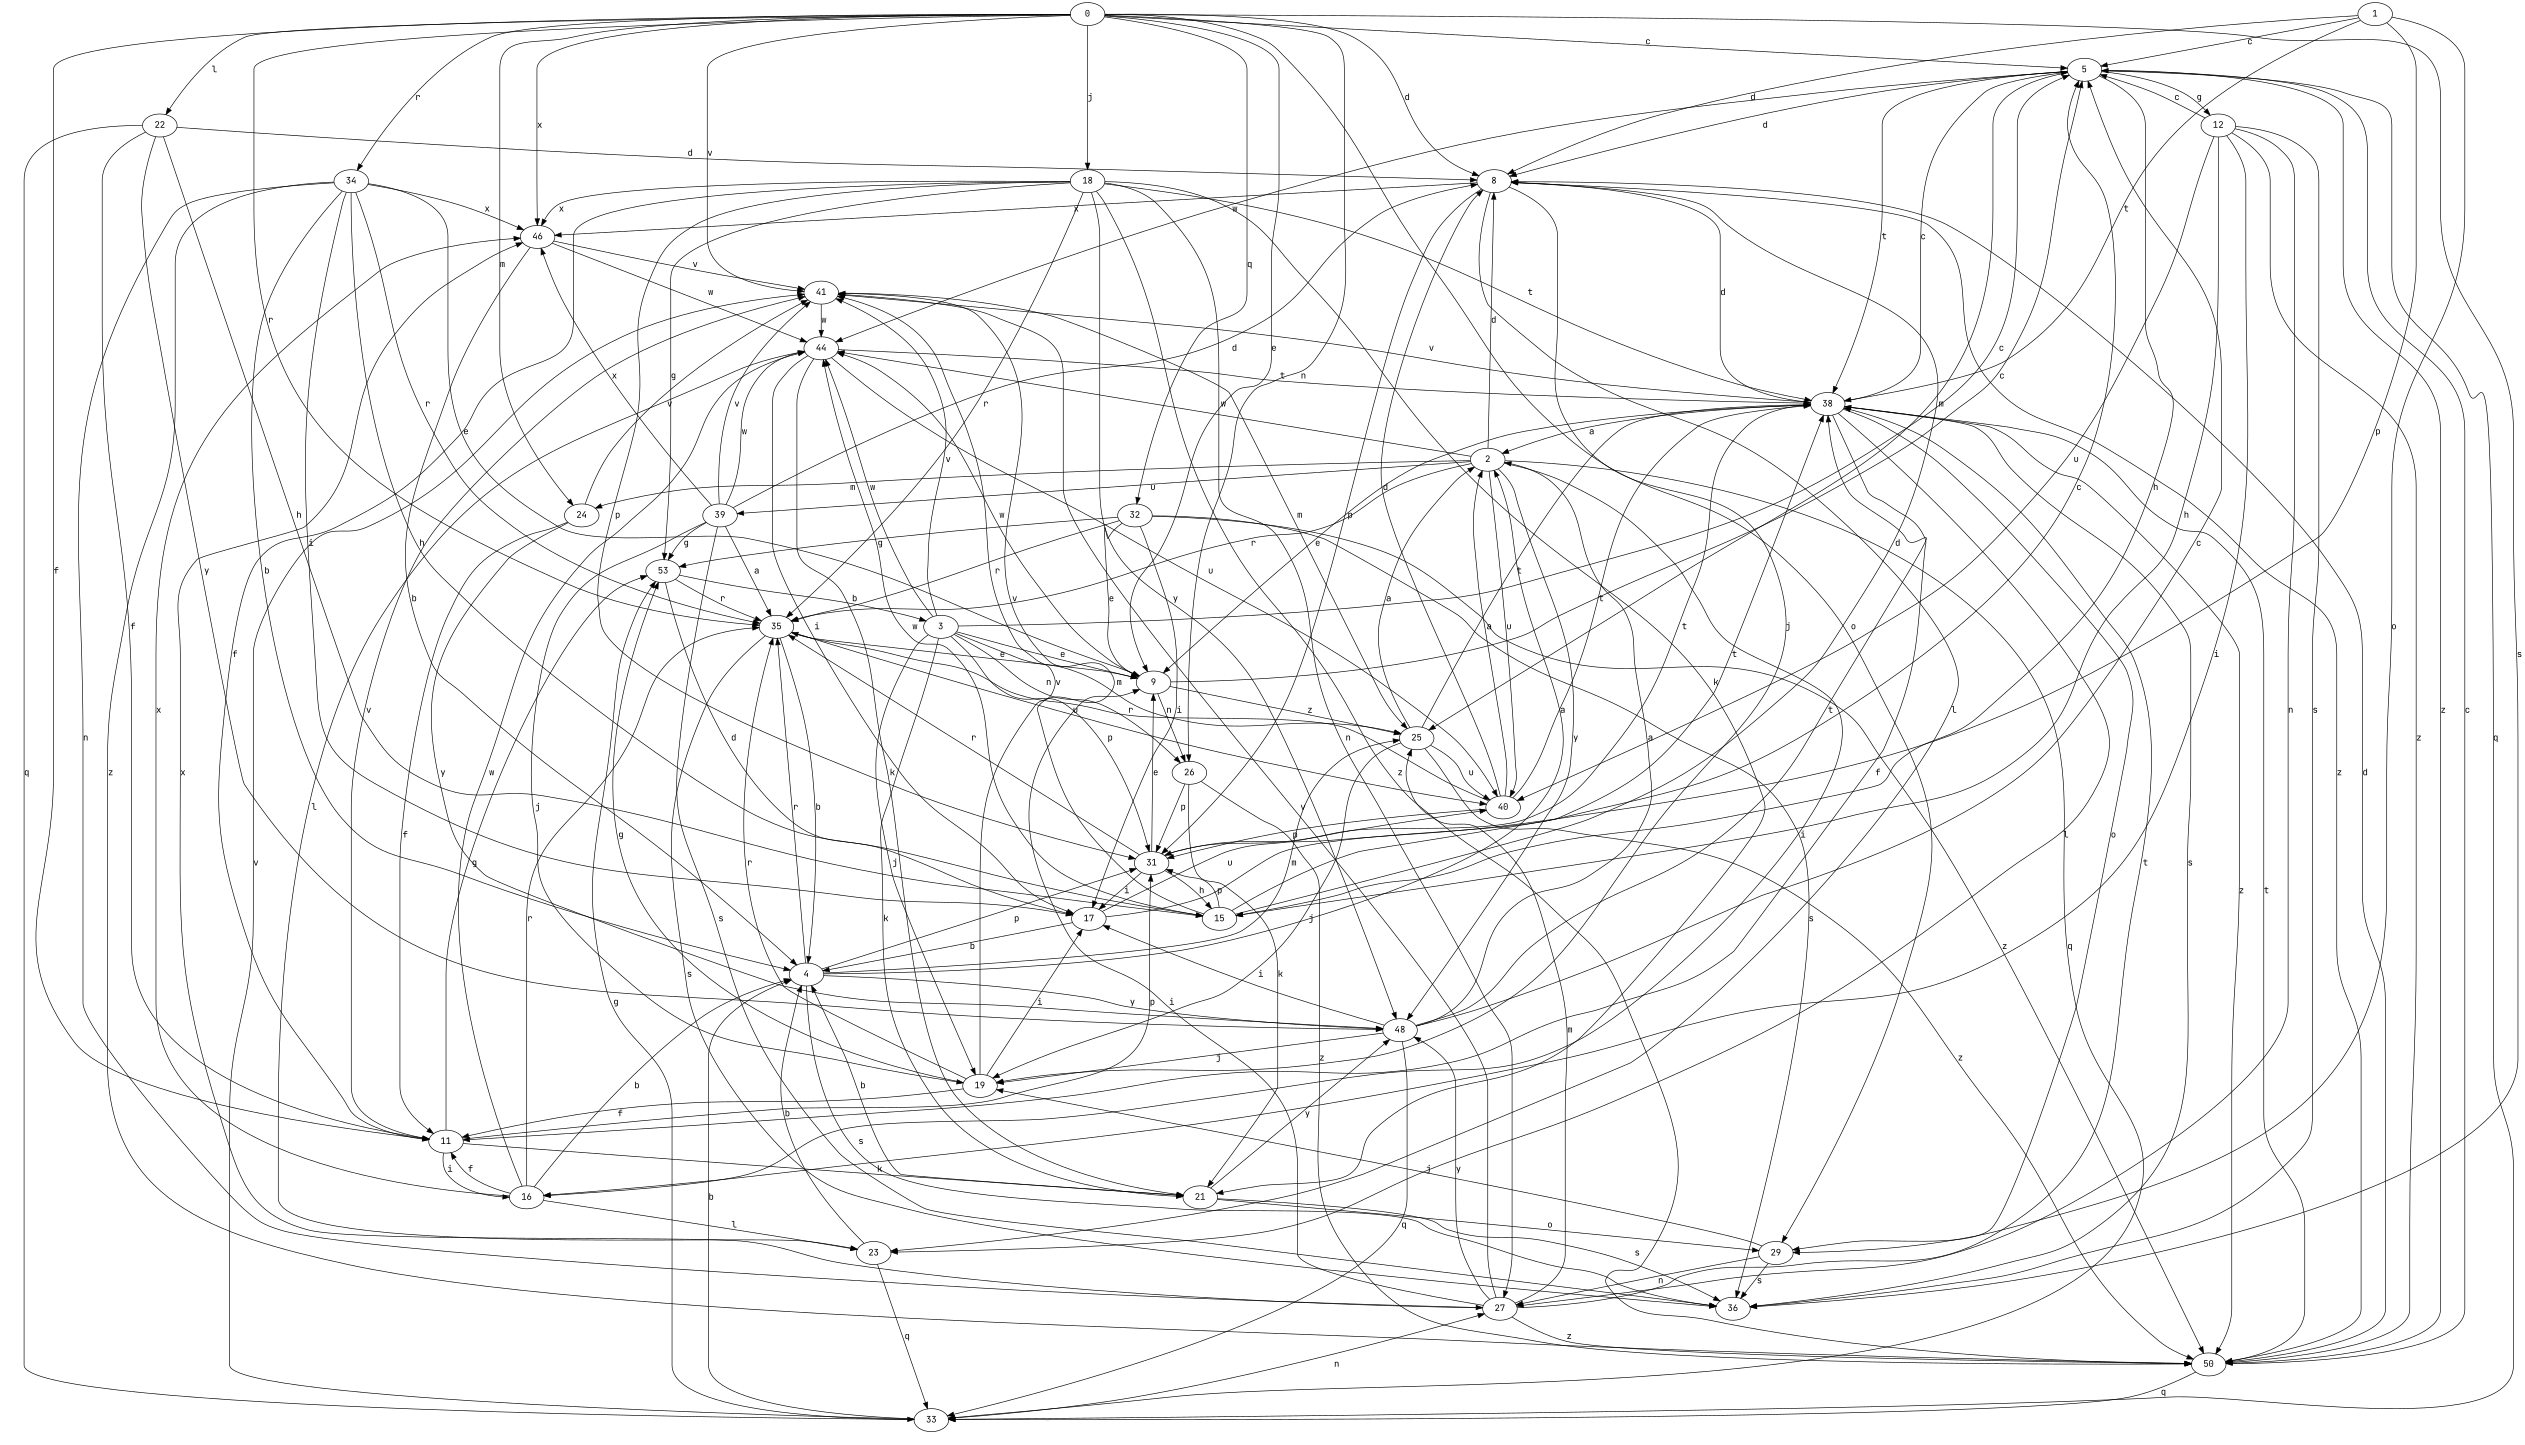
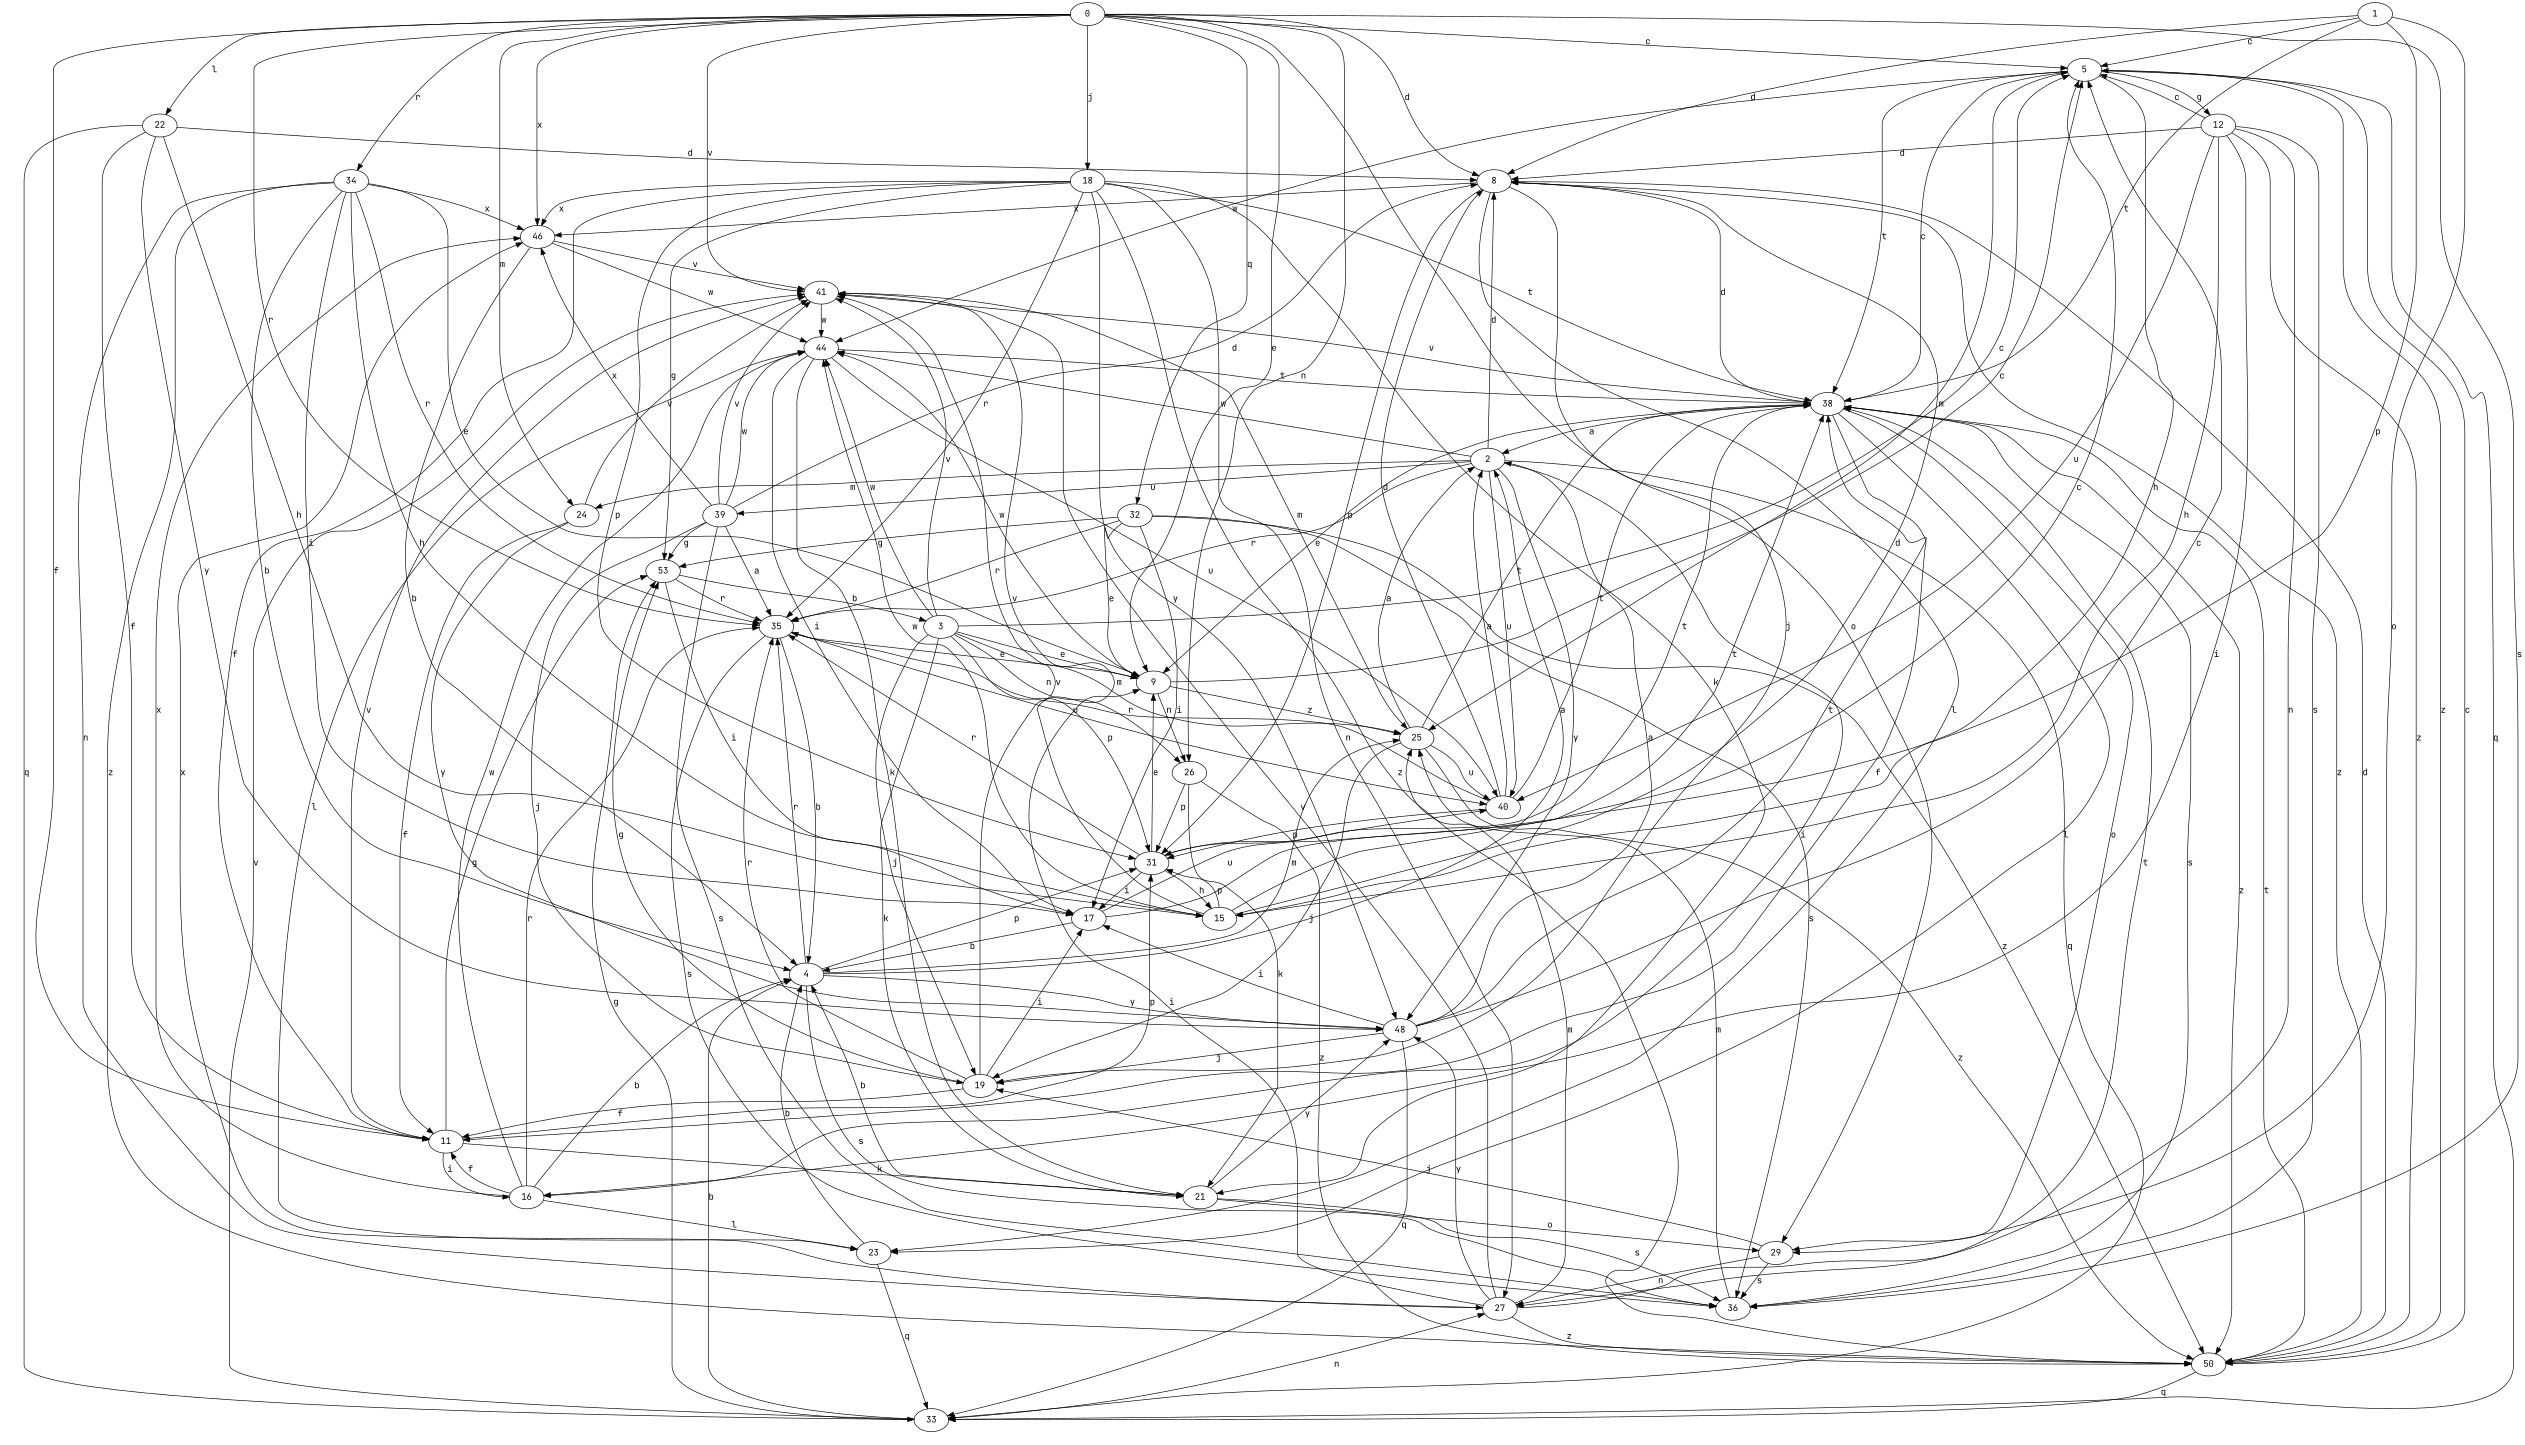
edge "5" -> "8": now "12" -> "8"
edge "53" -> "17": label "d" -> "i"
edge "36" -> "25": added, label "m"
